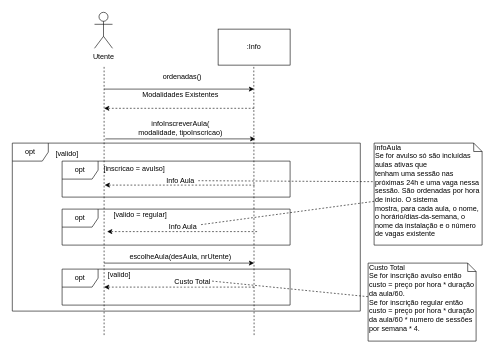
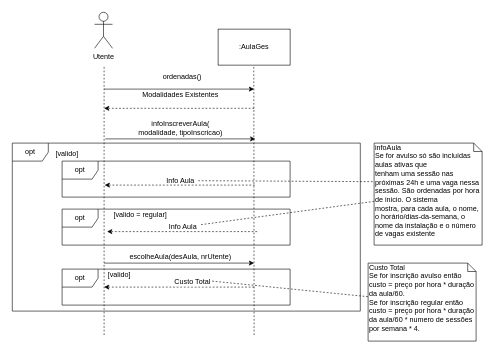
node ":Info": label ":Info" -> ":AulaGes"
node "[inscricao = avulso]": removed
